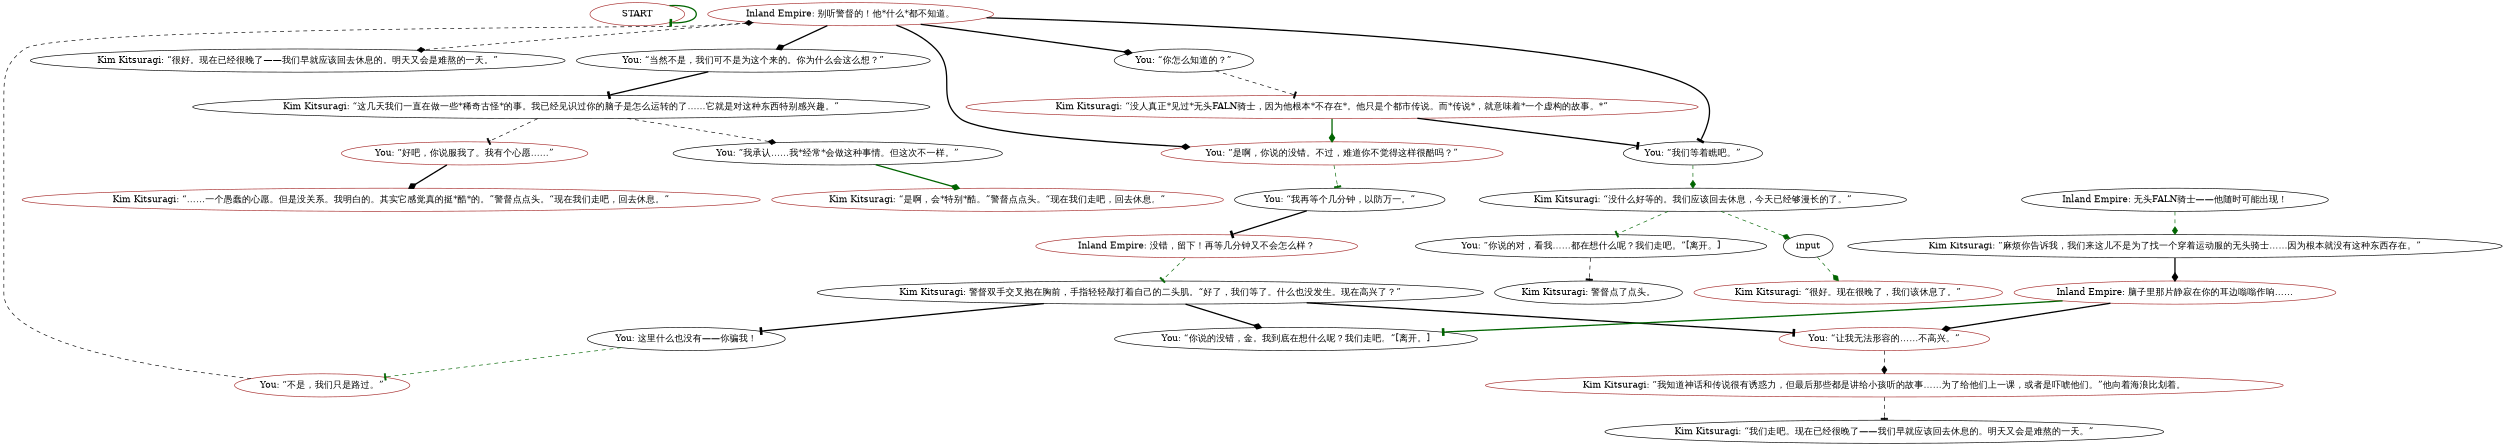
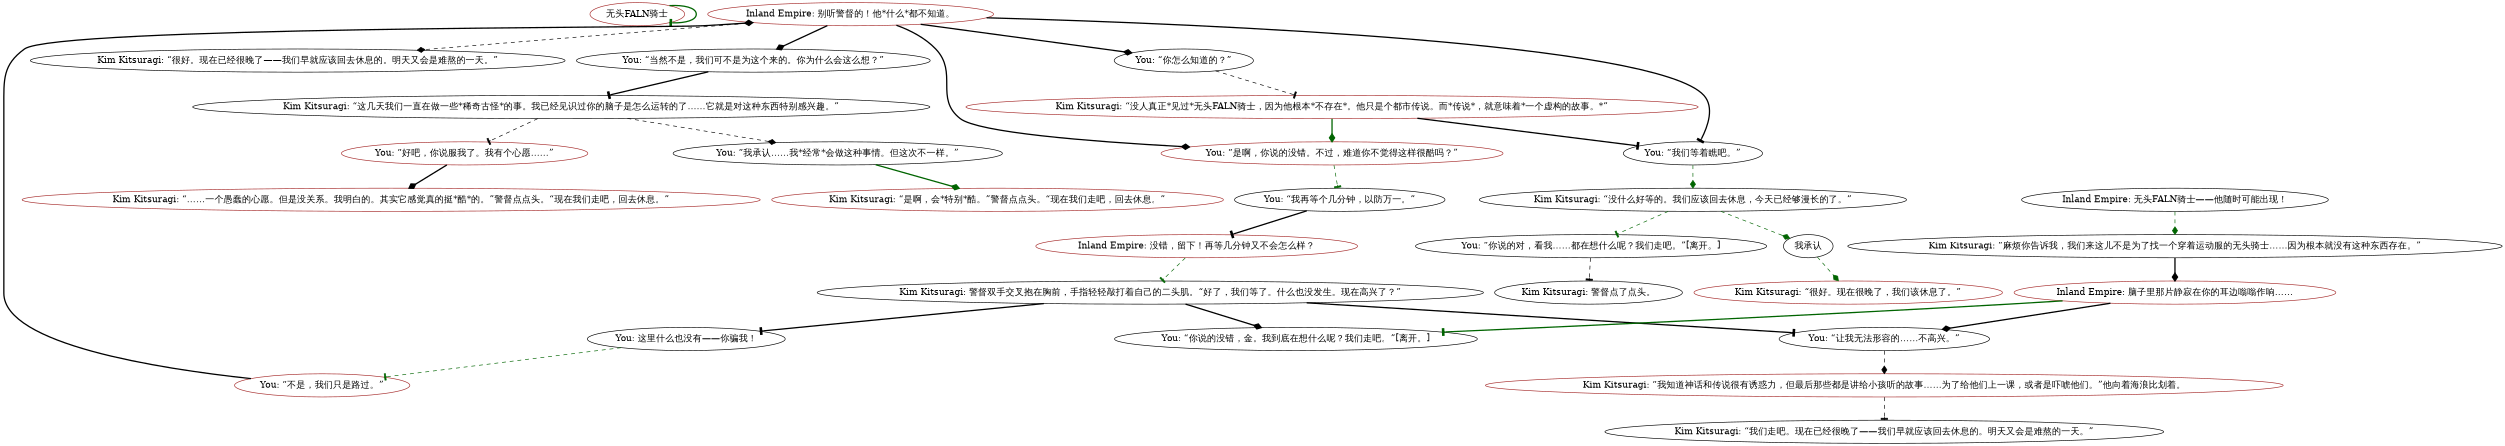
node "START": label "START" -> "无头FALN骑士"
edge "You: “不是，我们只是路过。”" -> "Inland Empire: 别听警督的！他*什么*都不知道。": style dashed -> bold
node "input": label "input" -> "我承认"
node "You: “让我无法形容的……不高兴。”": color brown -> black
